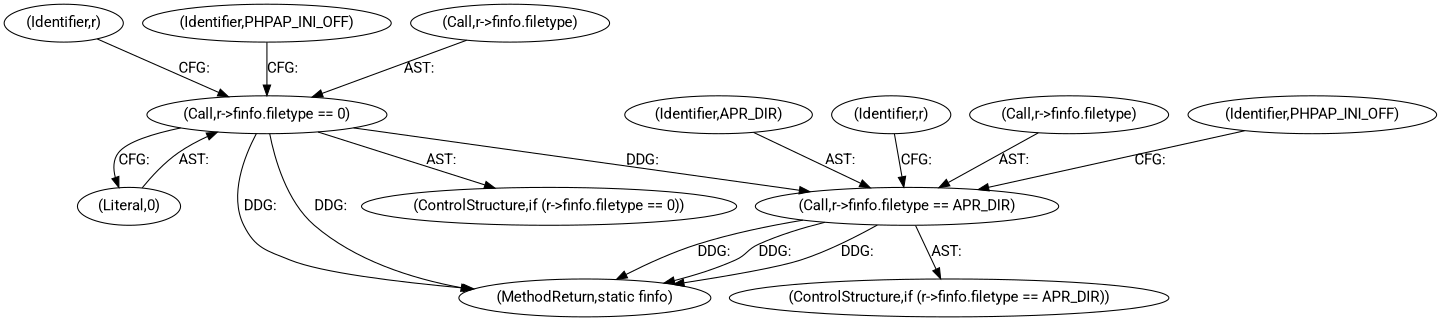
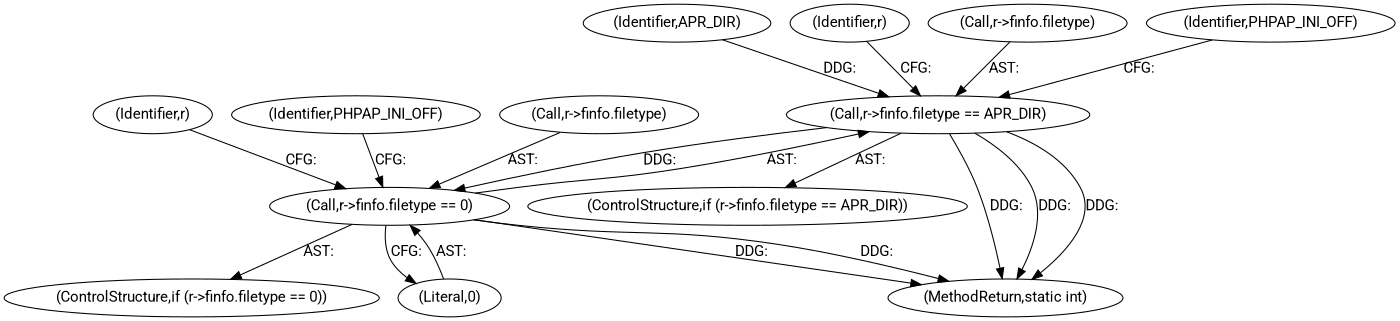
edge "(Call,r->finfo.filetype == APR_DIR)" -> "(Call,r->finfo.filetype == 0)": added, label "DDG:"
edge "(Call,r->finfo.filetype == 0)" -> "(Call,r->finfo.filetype == APR_DIR)": label "DDG: " -> "AST: "
edge "(Identifier,APR_DIR)" -> "(Call,r->finfo.filetype == APR_DIR)": label "AST: " -> "DDG: "
node "(MethodReturn,static finfo)": label "(MethodReturn,static finfo)" -> "(MethodReturn,static int)"
